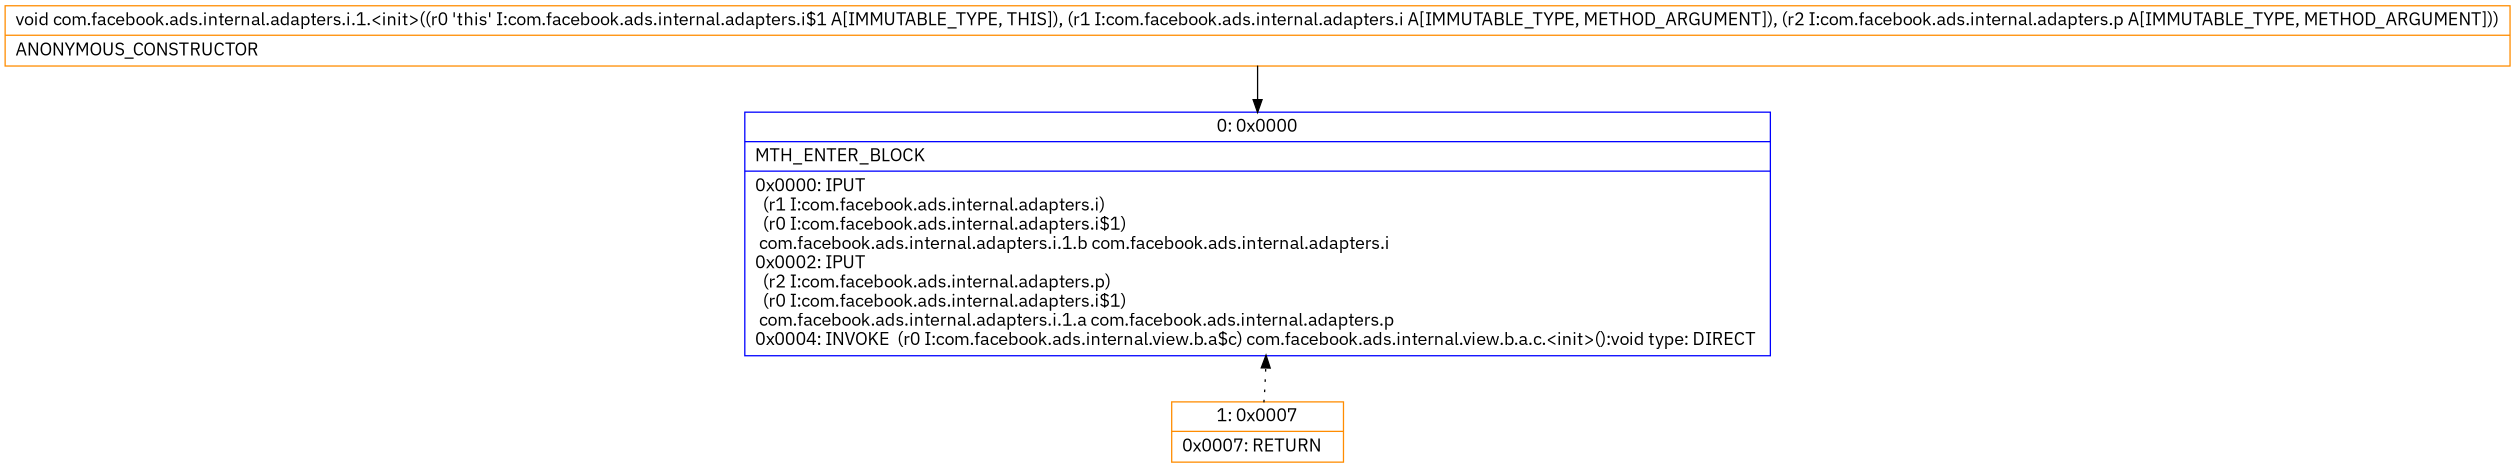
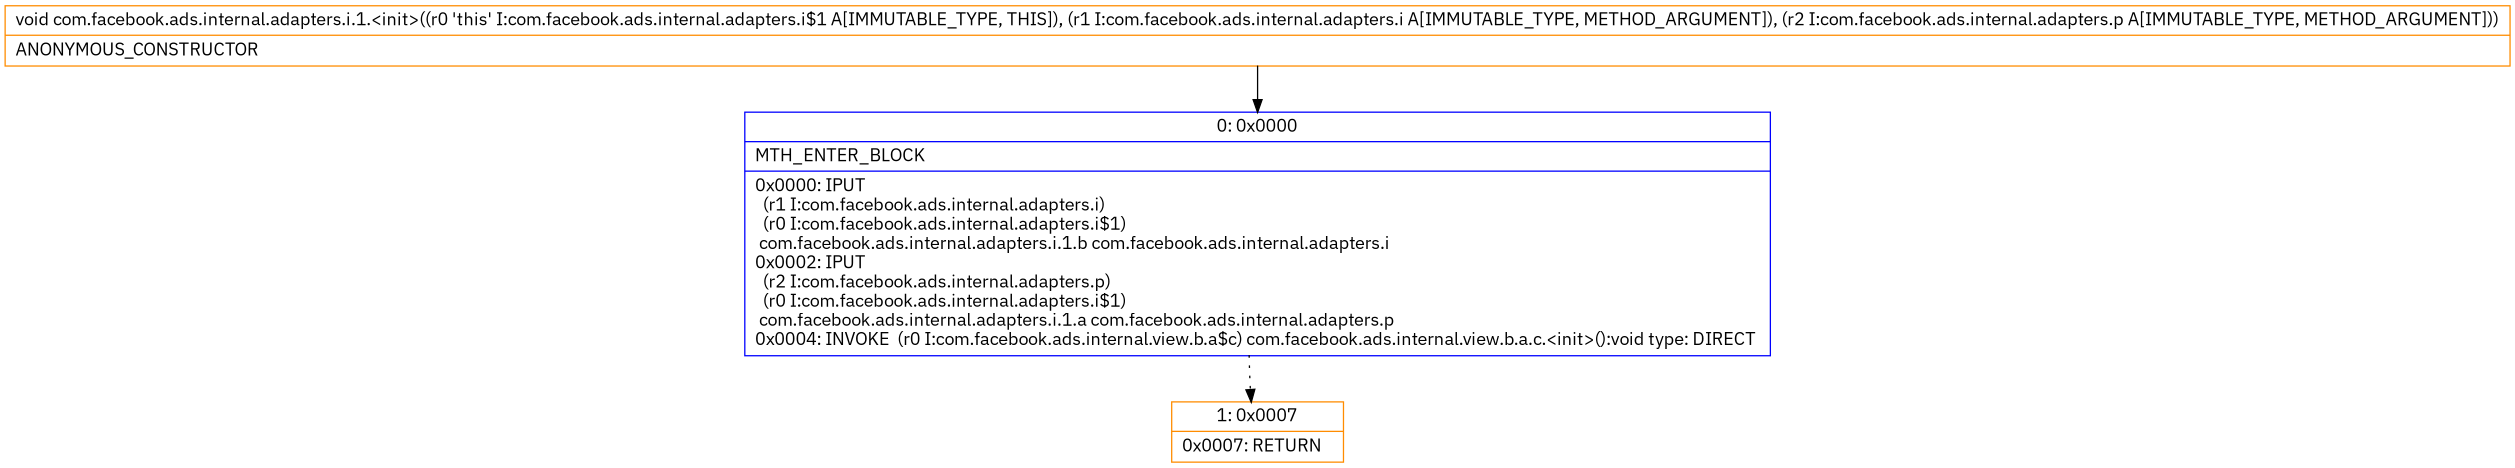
edge "1: 0x0007" -> "0: 0x0000": reversed
